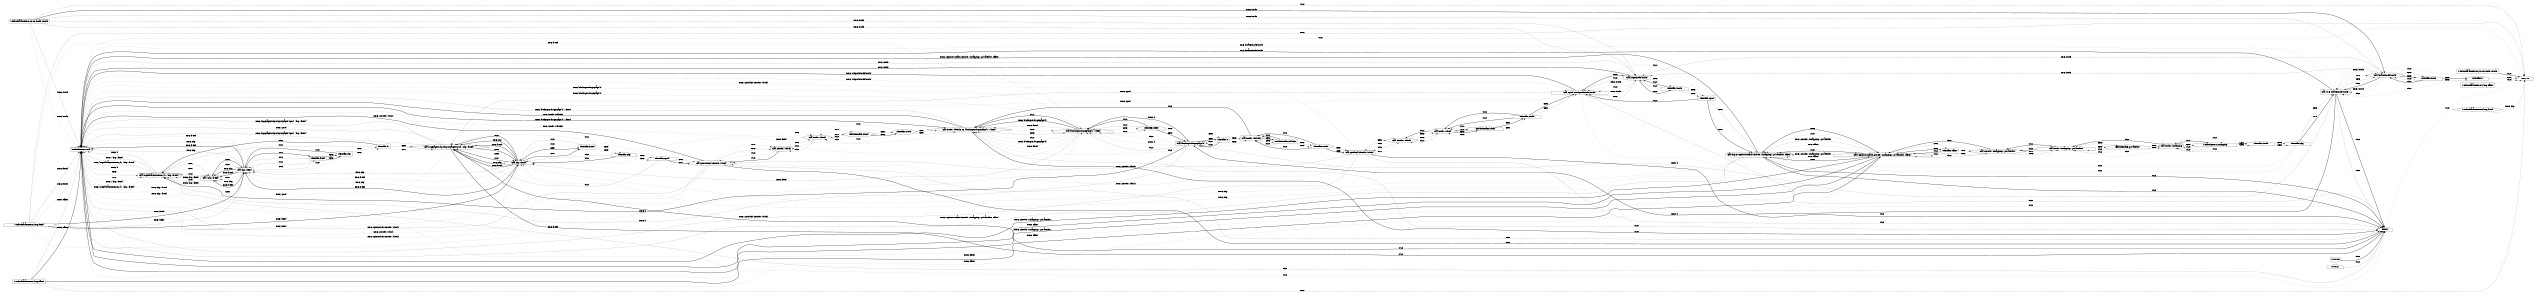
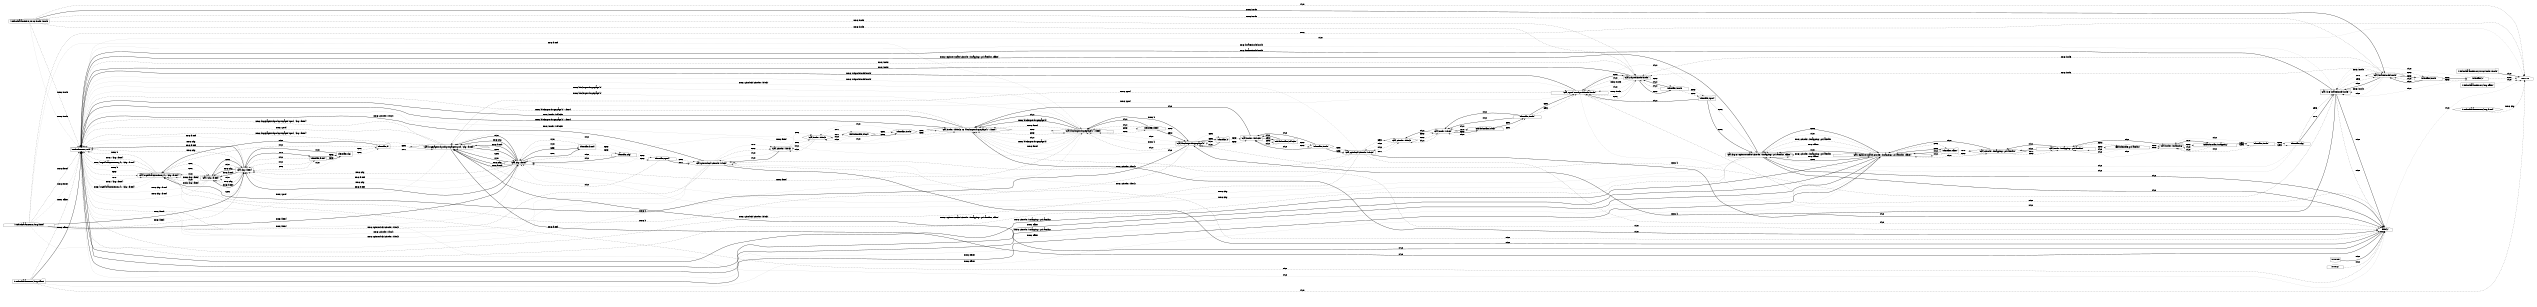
node "(Call,huge_inode(inode))": label "(Call,huge_inode(inode))" -> "(Call,subpool_inode(inode))"
node "(MethodReturn,i_mapping)": label "(MethodReturn,i_mapping)" -> "(FieldIdentifier,i_mapping)"
edge "(MethodParameterIn,long offset)" -> "1000100": label "CFG: " -> "AST: "
